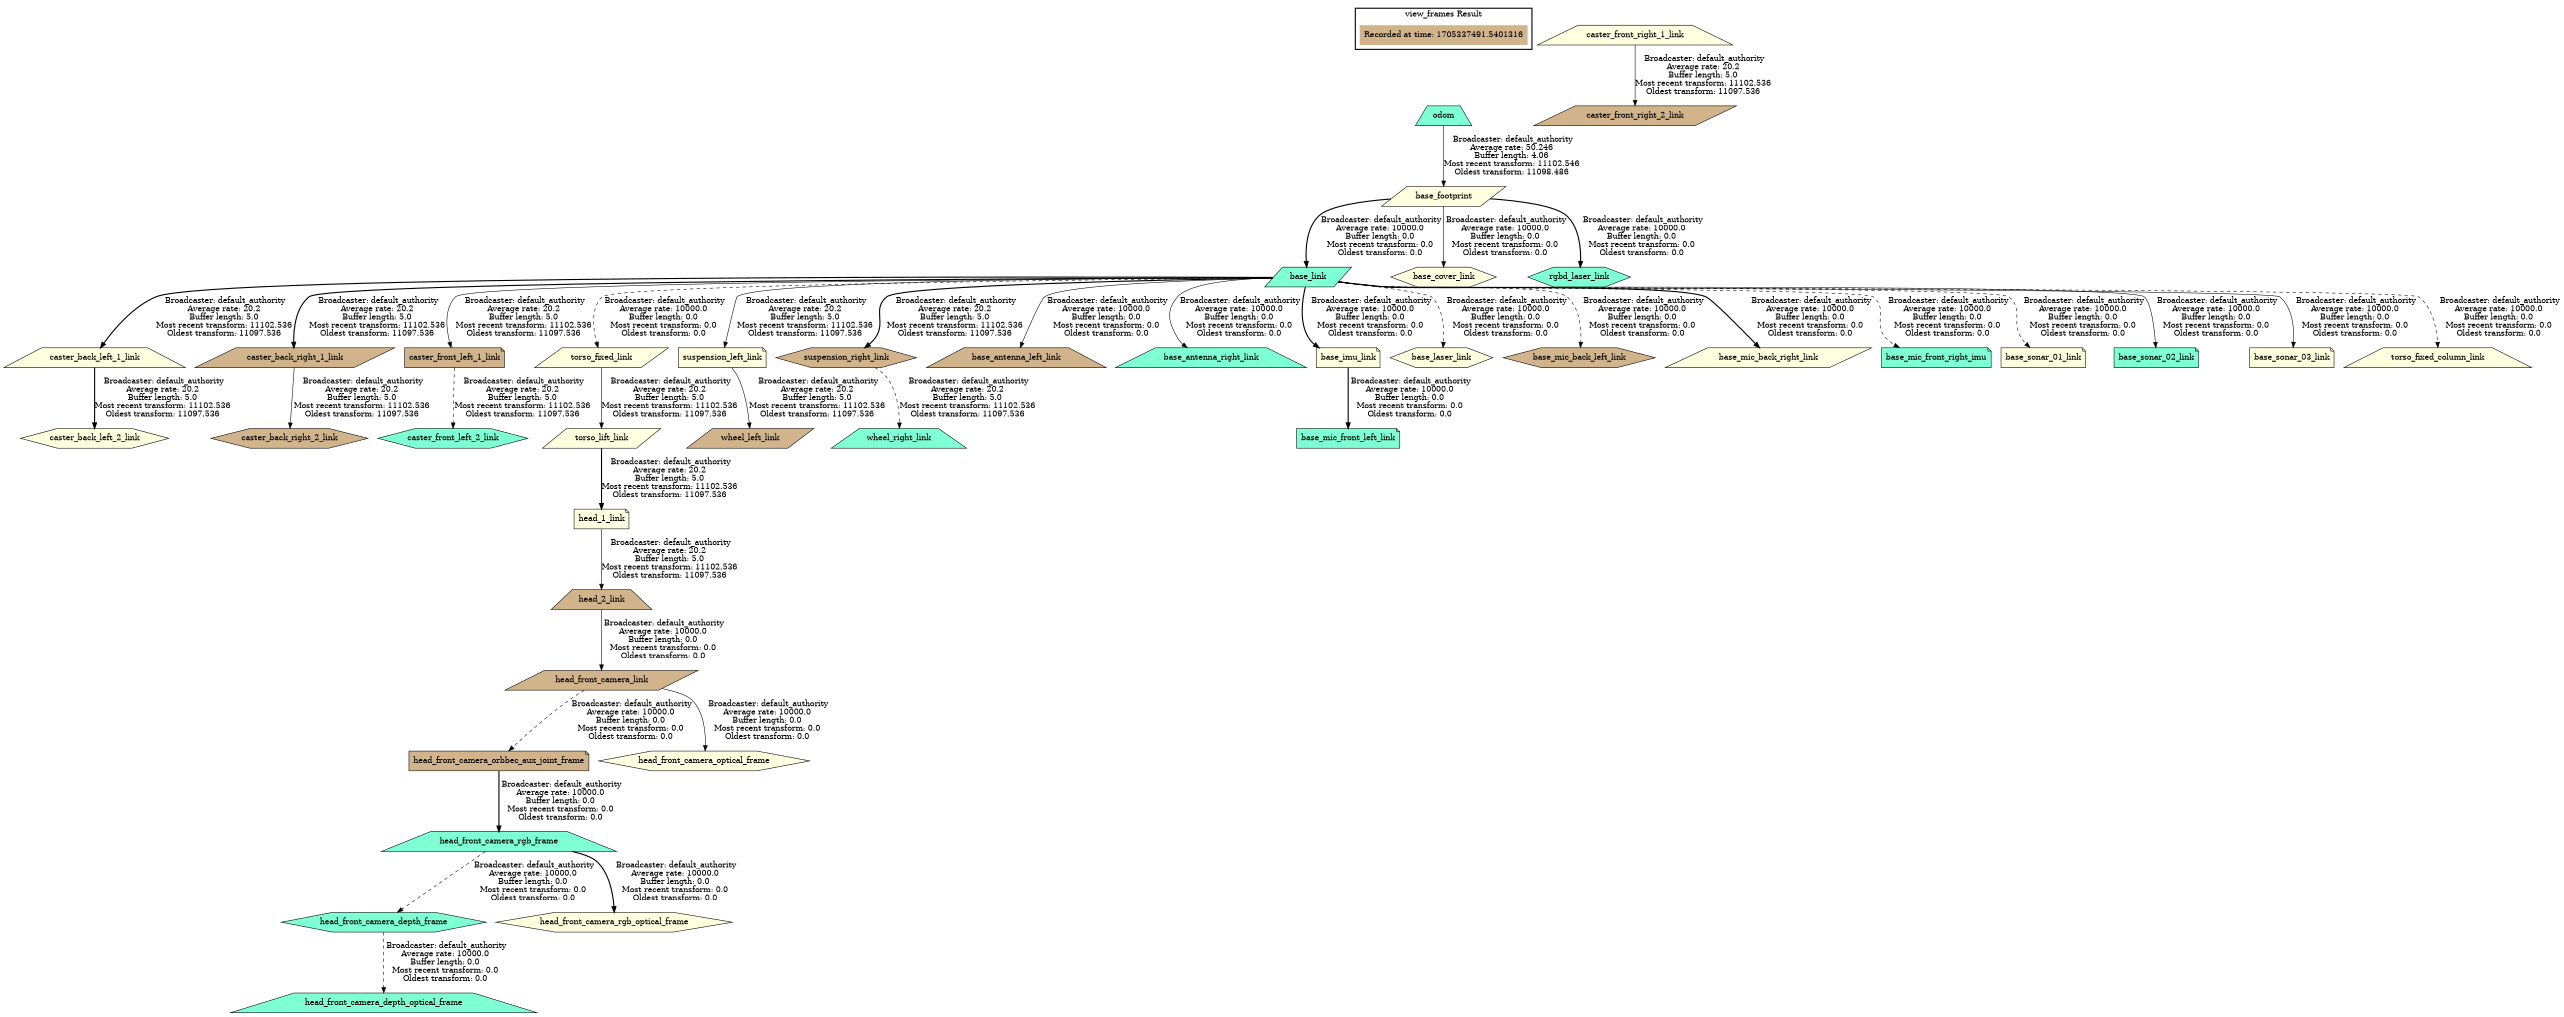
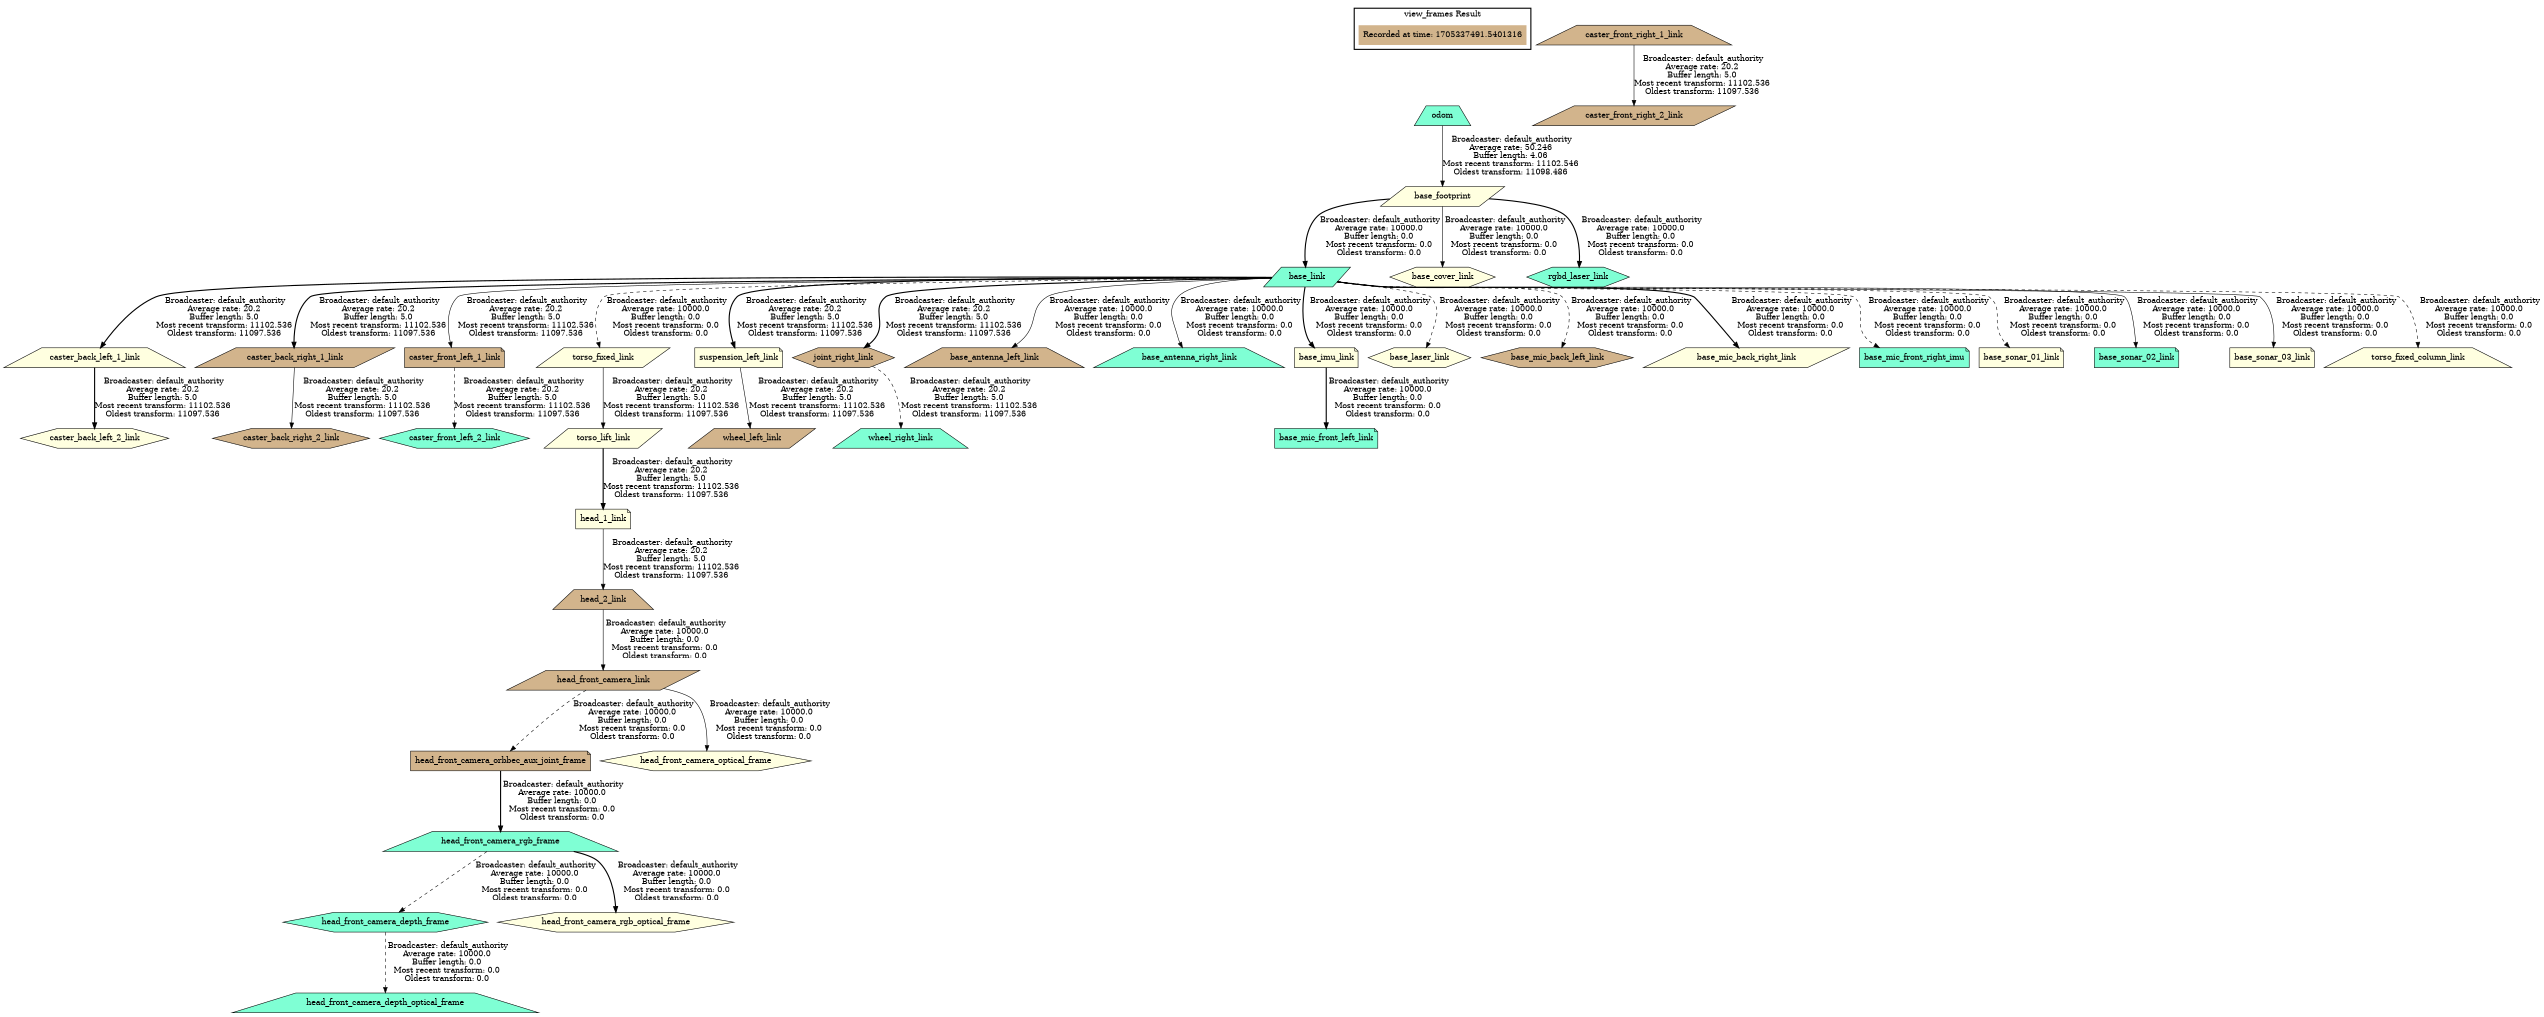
node "caster_front_right_1_link": fillcolor lightyellow -> tan
edge "base_link" -> "suspension_left_link": style solid -> bold
node "suspension_right_link": label "suspension_right_link" -> "joint_right_link"
